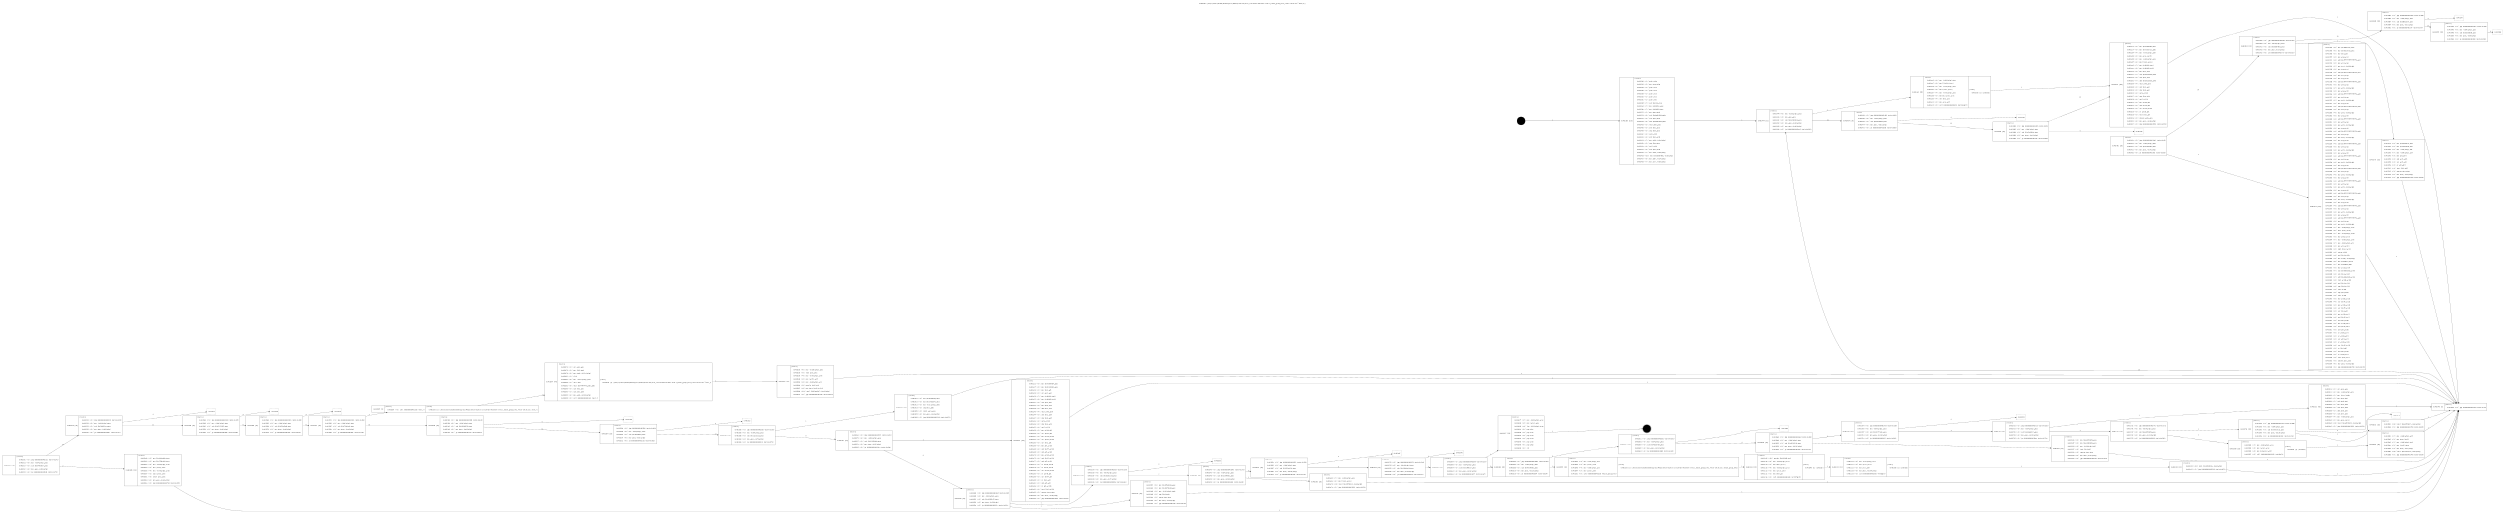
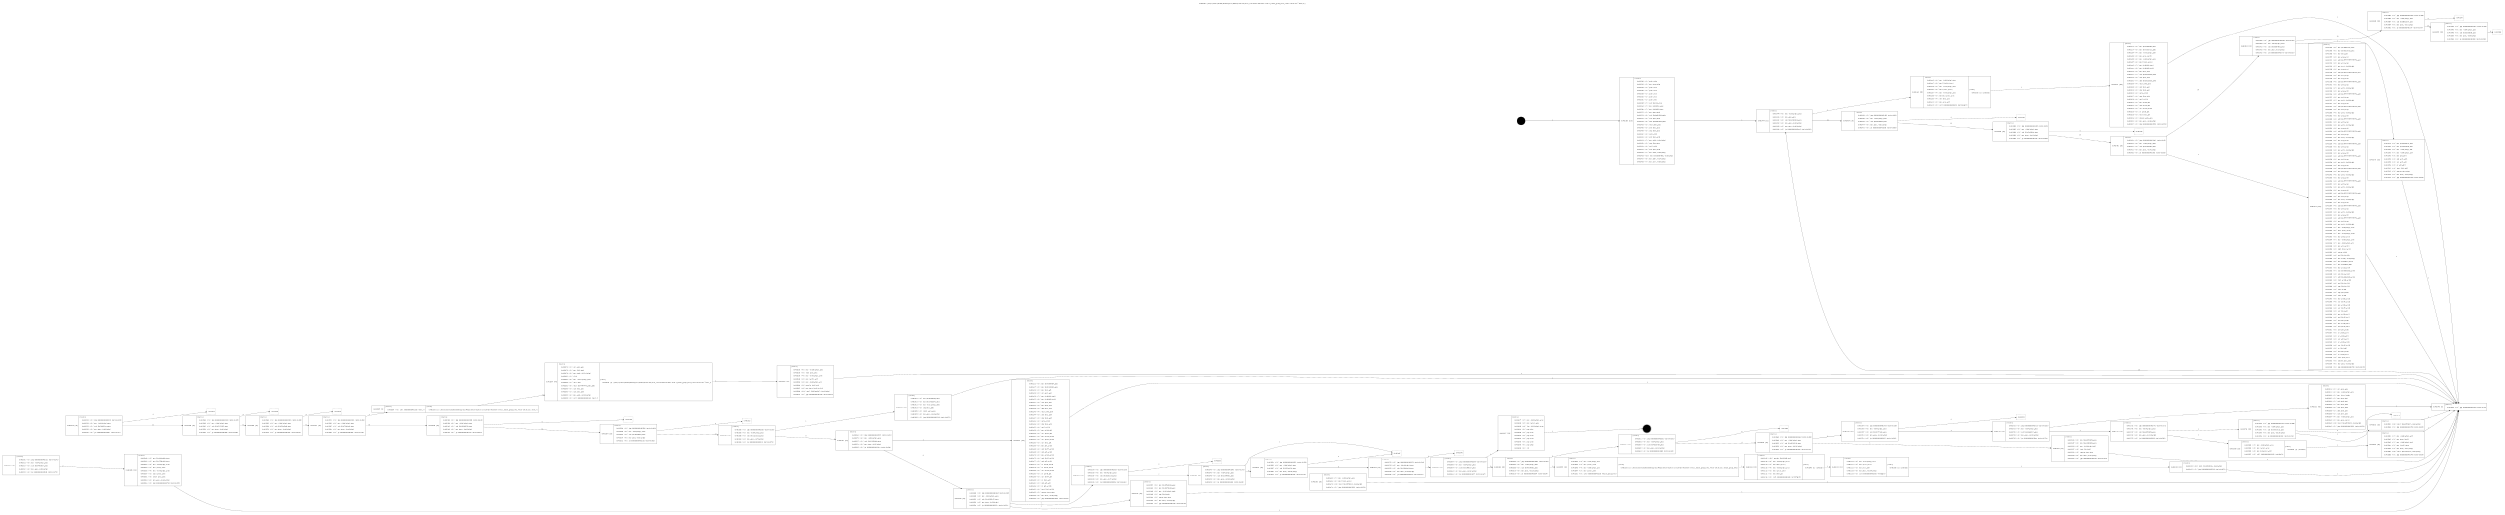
edge "0x401480 [28]" -> "0x401aca [114]": now "0x401480 [28]" -> "0x40149c [28]"
edge "0x40150c [28]" -> "0x401528 [28]": removed, label "11"
edge "0x401640 [28]" -> "0x401e63 [28]": now "0x401640 [28]" -> "0x401e4f"
